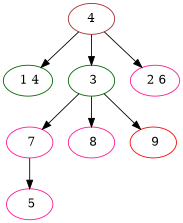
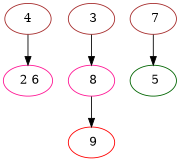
edge "4" -> "3": removed
node "1 4": removed
node "3": color darkgreen -> brown
edge "3" -> "7": removed
edge "3" -> "9": now "8" -> "9"
node "7": color deeppink -> brown
node "5": color deeppink -> darkgreen
